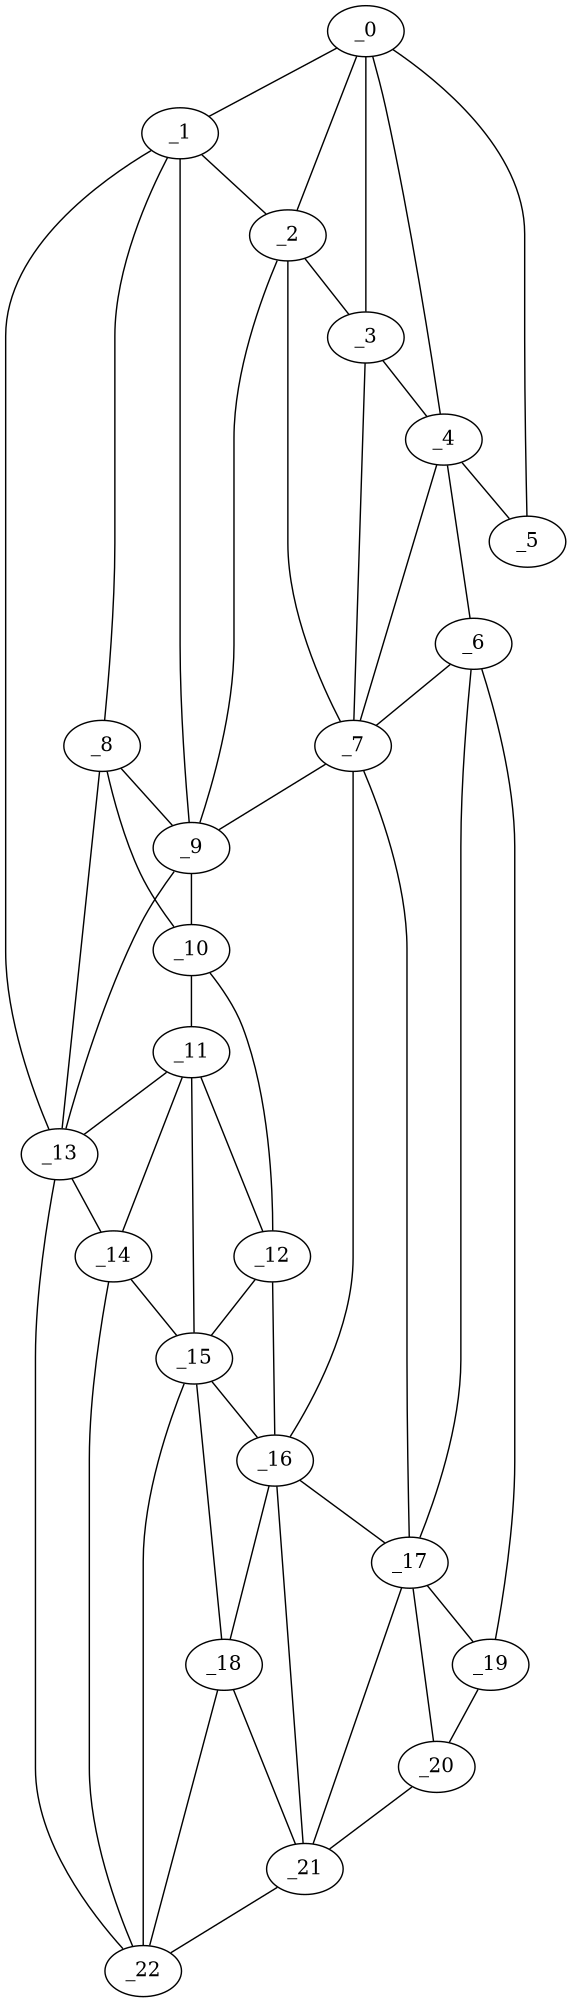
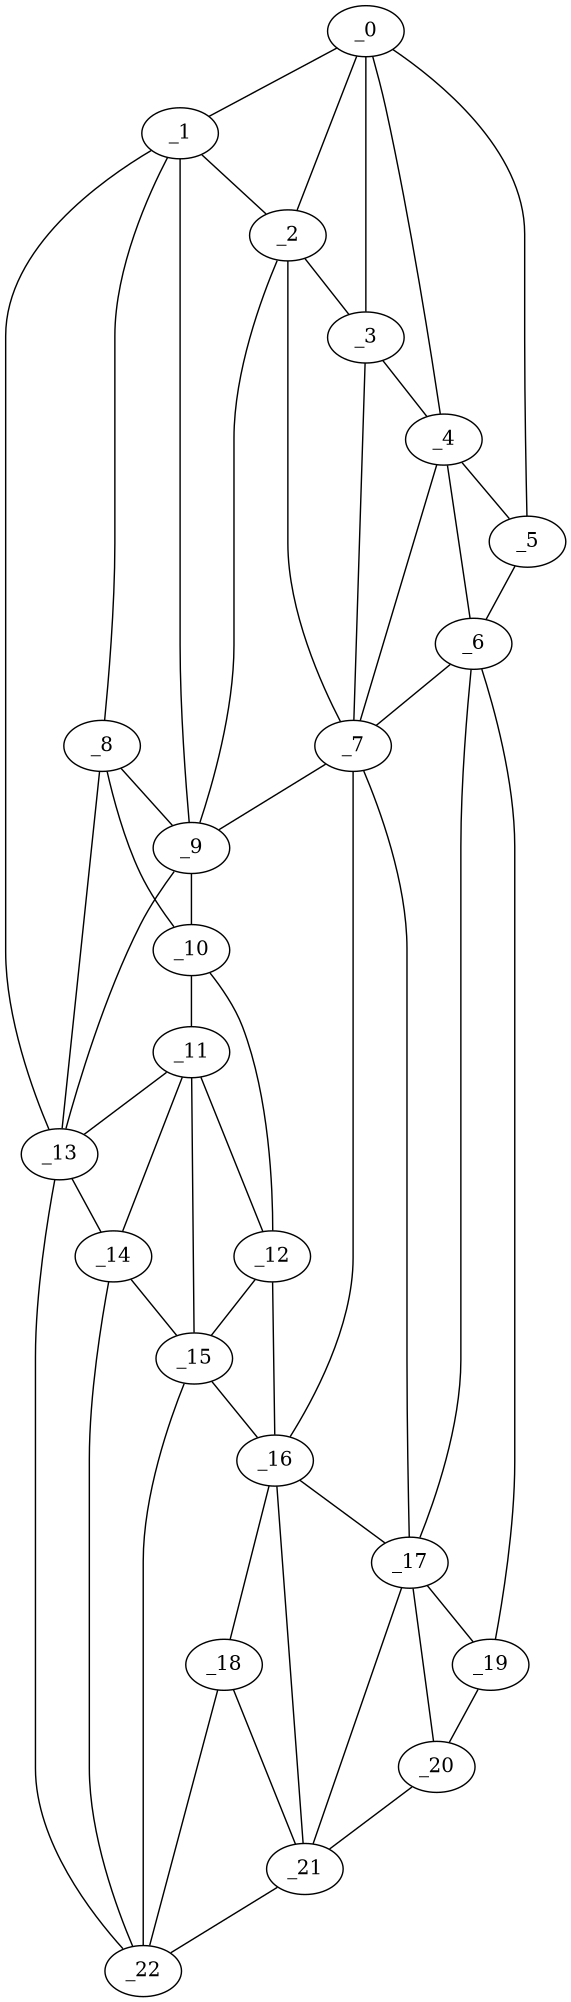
edge "_5" -- "_6": added
edge "_15" -- "_18": removed
